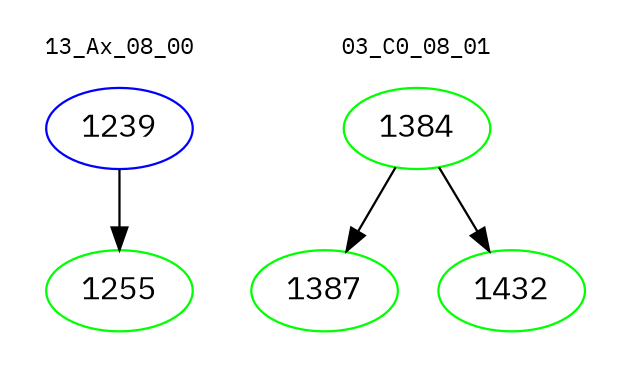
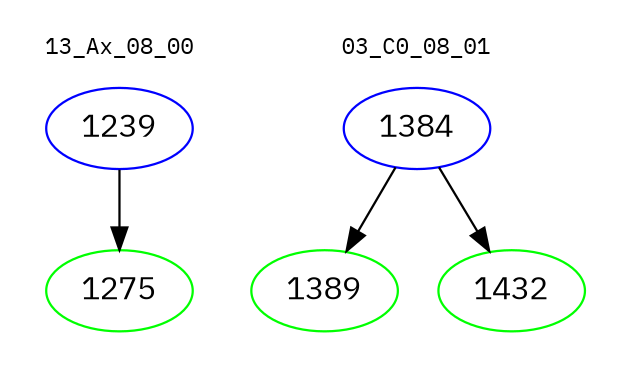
node "1384": color green -> blue
node "1255": label "1255" -> "1275"
node "1387": label "1387" -> "1389"
